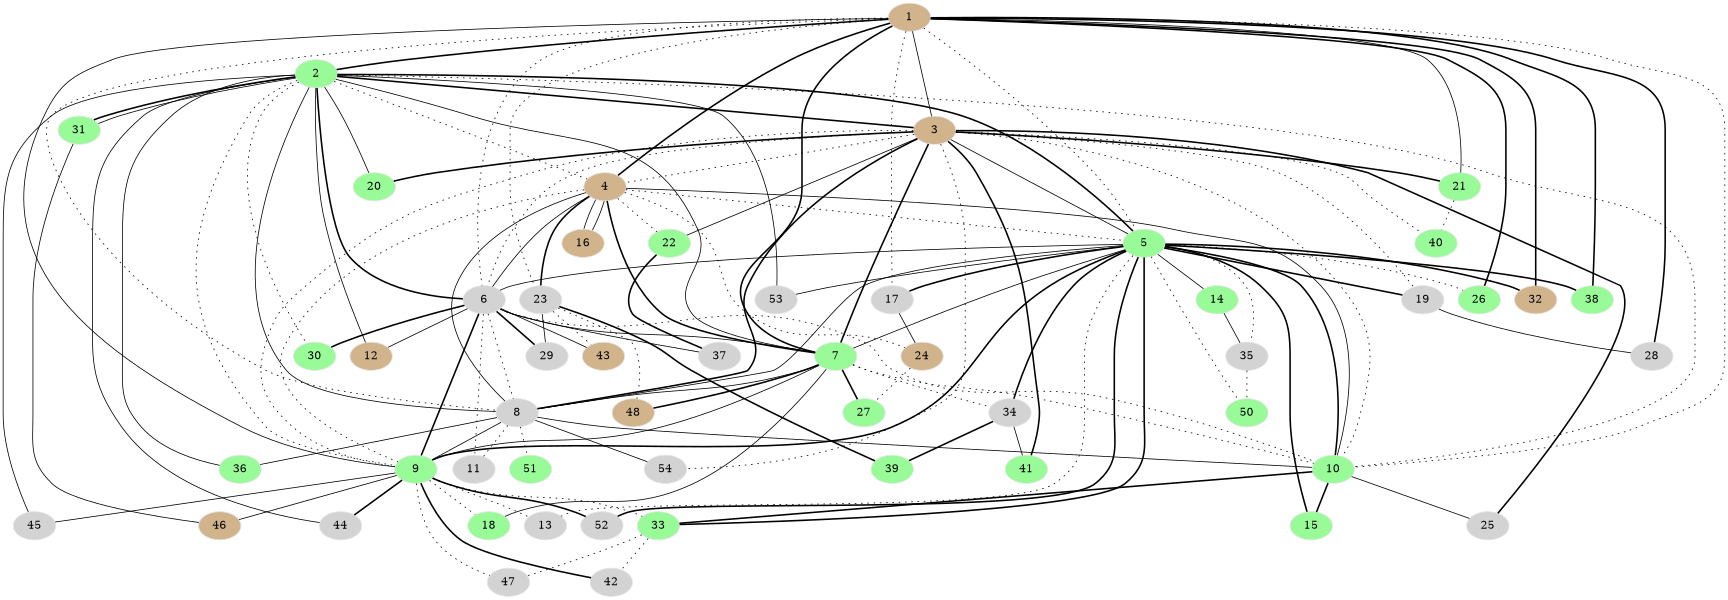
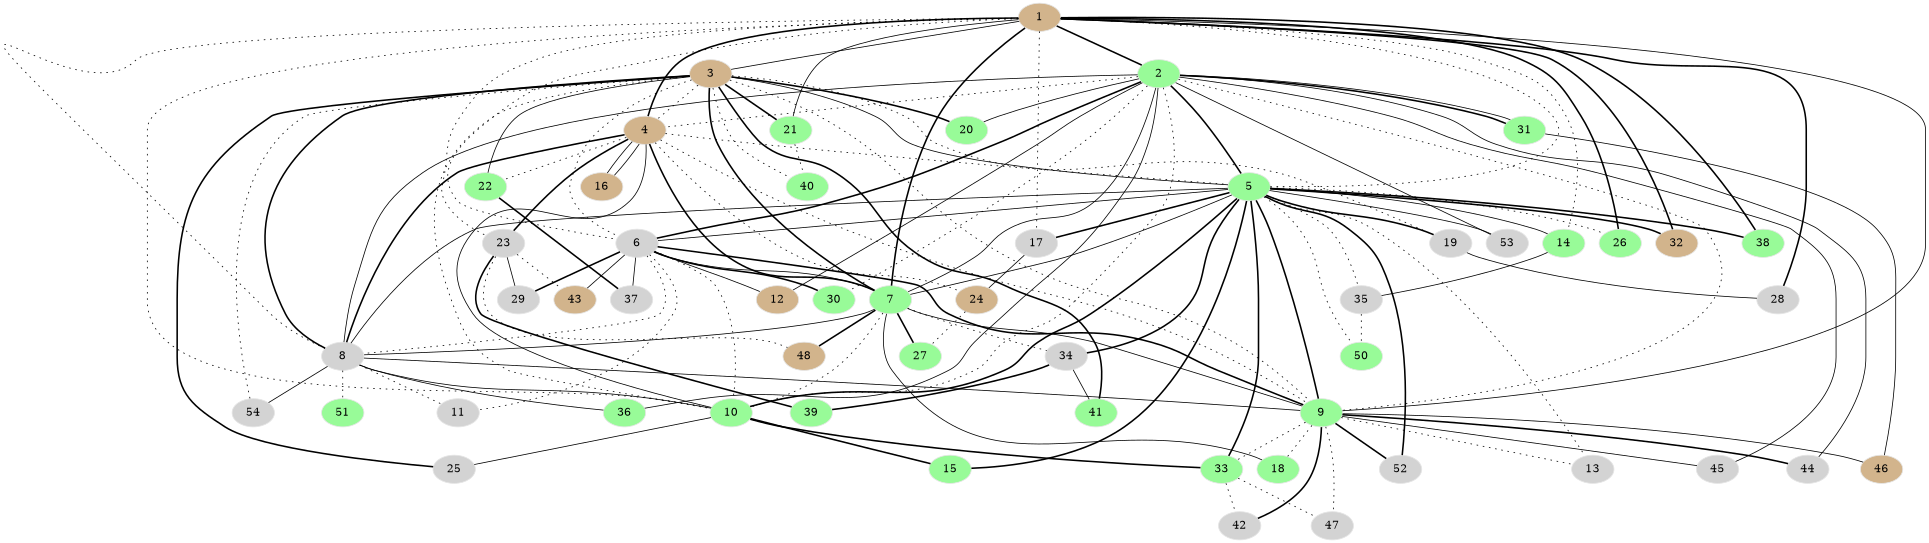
edge "1" -- "14": added
edge "2" -- "3": removed
edge "4" -- "6": removed
edge "4" -- "8": style solid -> bold
